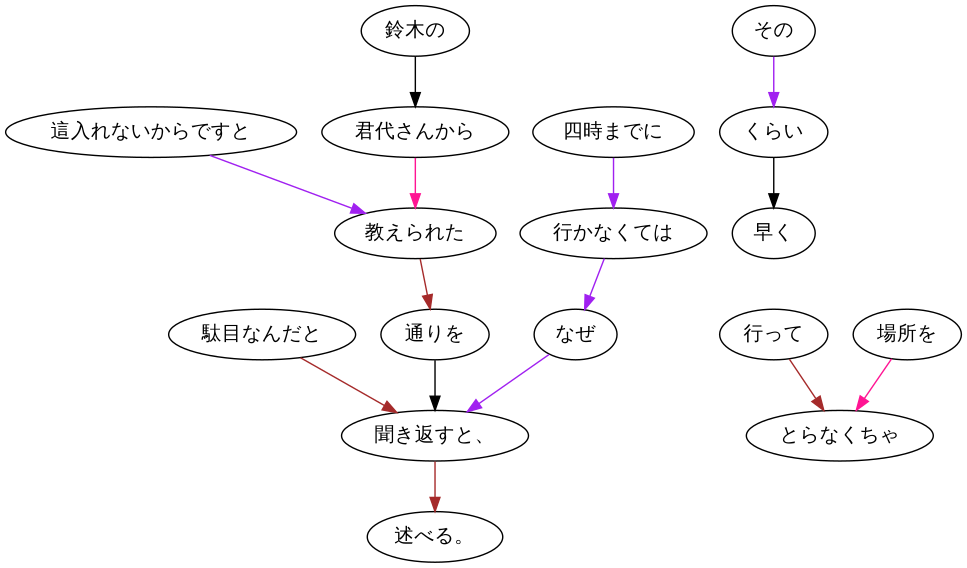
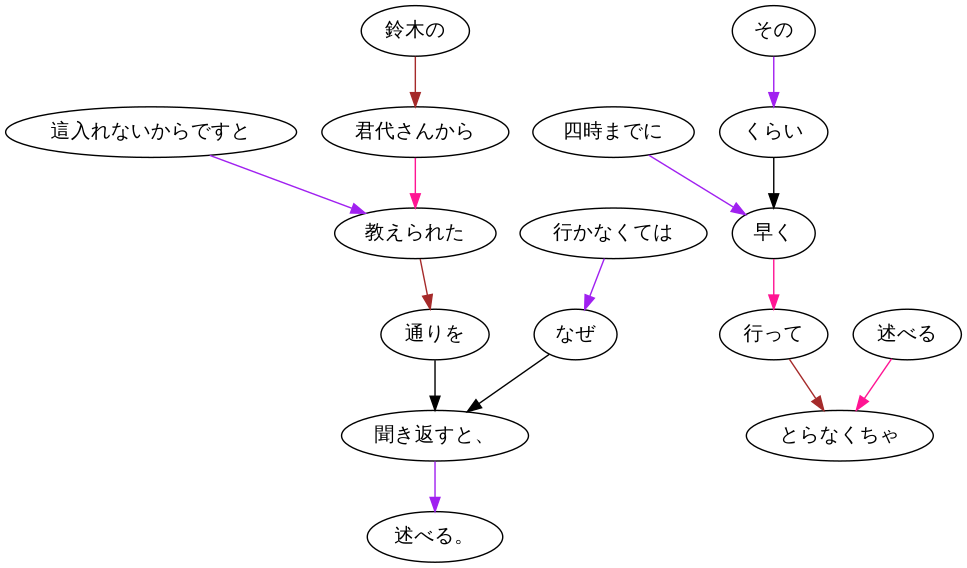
edge "鈴木の" -> "君代さんから": color black -> brown
edge "四時までに" -> "行かなくては": now "四時までに" -> "早く"
edge "早く" -> "行って": added
node "駄目なんだと": removed
node "場所を": label "場所を" -> "述べる"
edge "なぜ" -> "聞き返すと、": color purple -> black
edge "聞き返すと、" -> "述べる。": color brown -> purple
